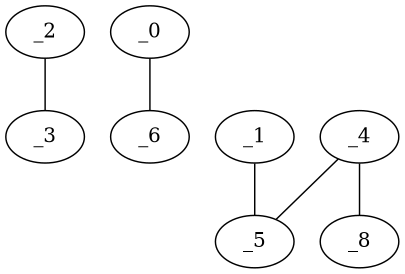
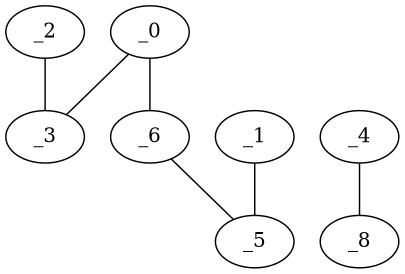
edge "_0" -- "_3": added
edge "_4" -- "_5": now "_6" -- "_5"
